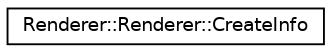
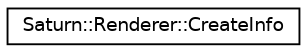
node "Renderer::Renderer::CreateInfo": label "Renderer::Renderer::CreateInfo" -> "Saturn::Renderer::CreateInfo"
